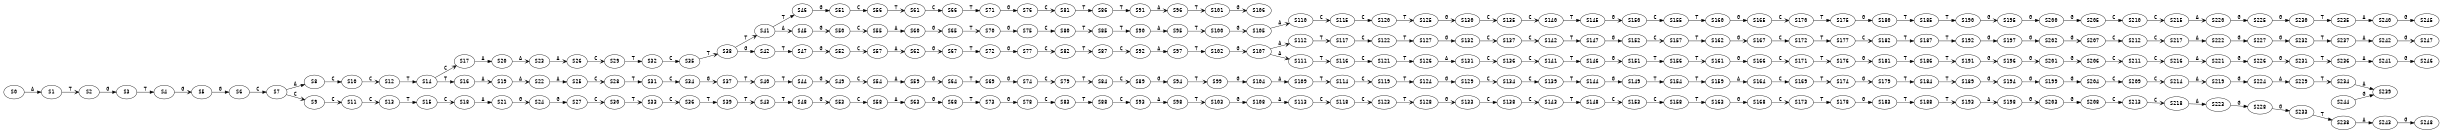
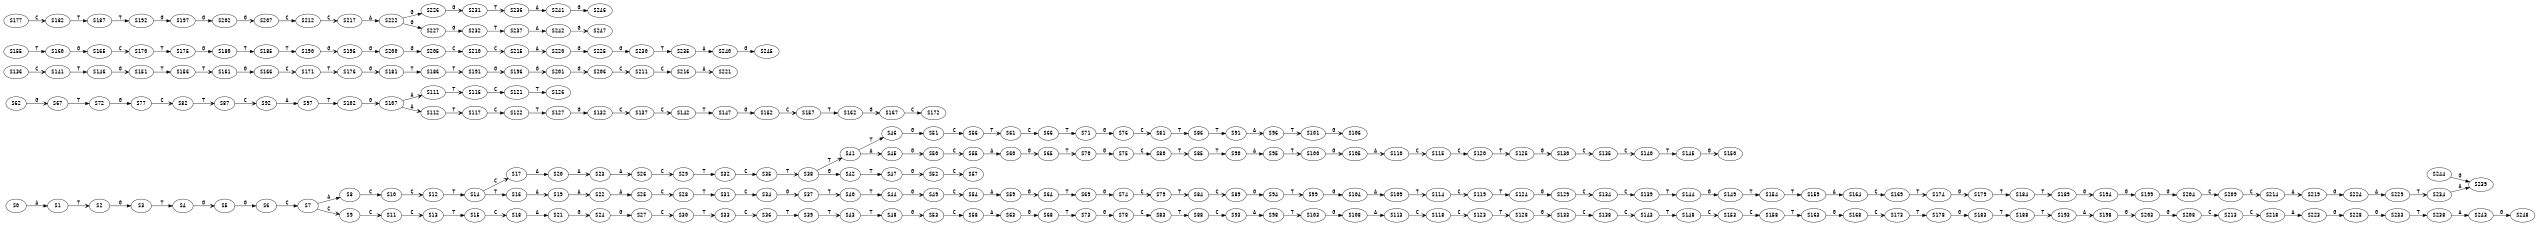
edge "S150" -> "S155": removed, label "C"
edge "S172" -> "S177": removed, label "T"
edge "S57" -> "S62": removed, label "A"
node "S131": removed
edge "S211" -> "S216": arrowhead vee -> normal
edge "S221" -> "S226": now "S222" -> "S226"
